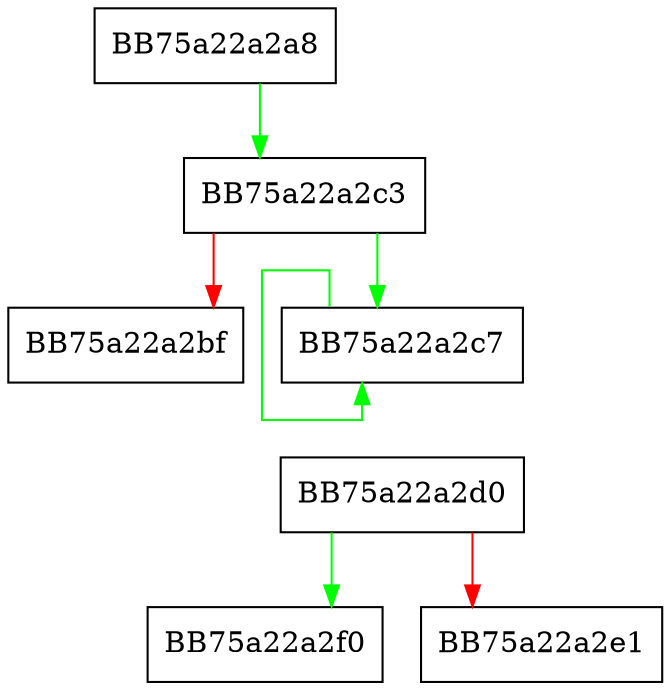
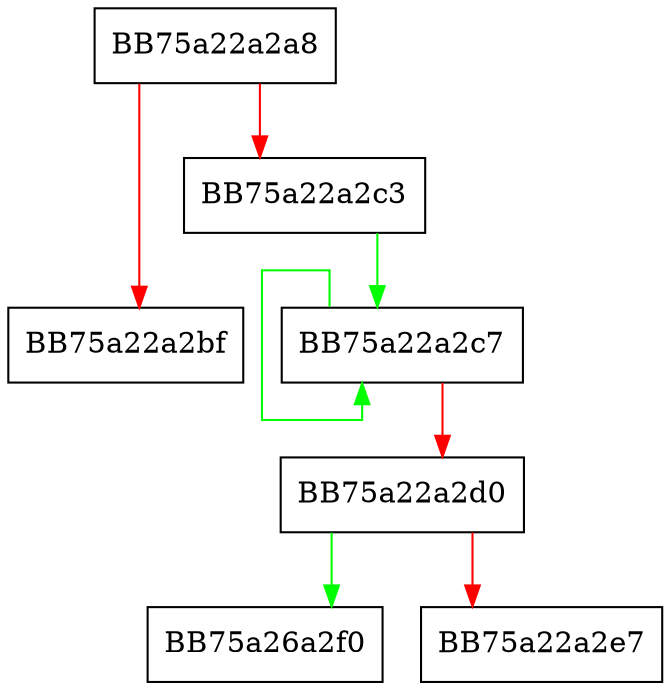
edge "BB75a22a2a8" -> "BB75a22a2c3": color green -> red
edge "BB75a22a2c3" -> "BB75a22a2bf": now "BB75a22a2a8" -> "BB75a22a2bf"
edge "BB75a22a2c7" -> "BB75a22a2d0": added
node "BB75a22a2f0": label "BB75a22a2f0" -> "BB75a26a2f0"
node "BB75a22a2e1": label "BB75a22a2e1" -> "BB75a22a2e7"
